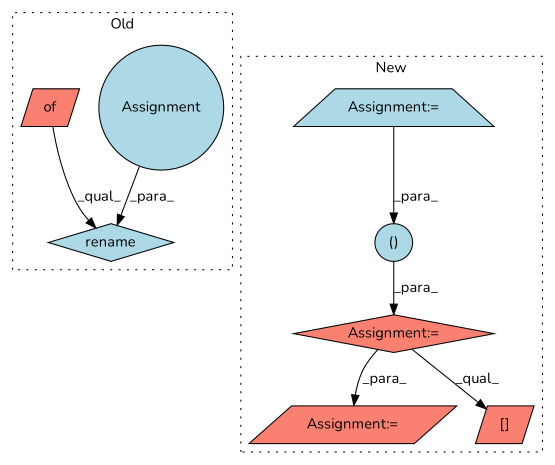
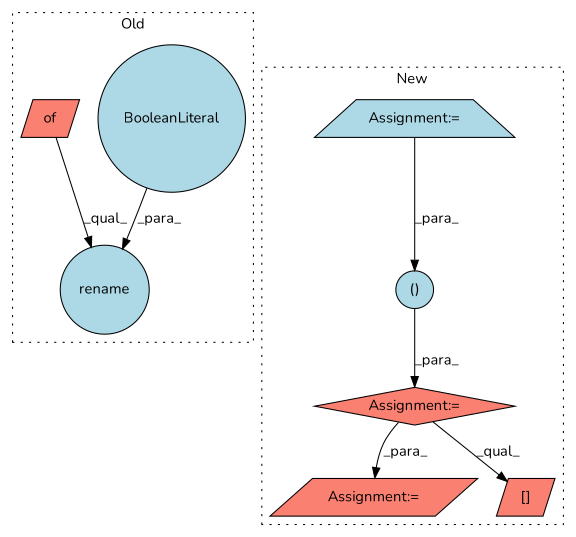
node "Assignment": label "Assignment" -> "BooleanLiteral"
node "rename": shape diamond -> circle
